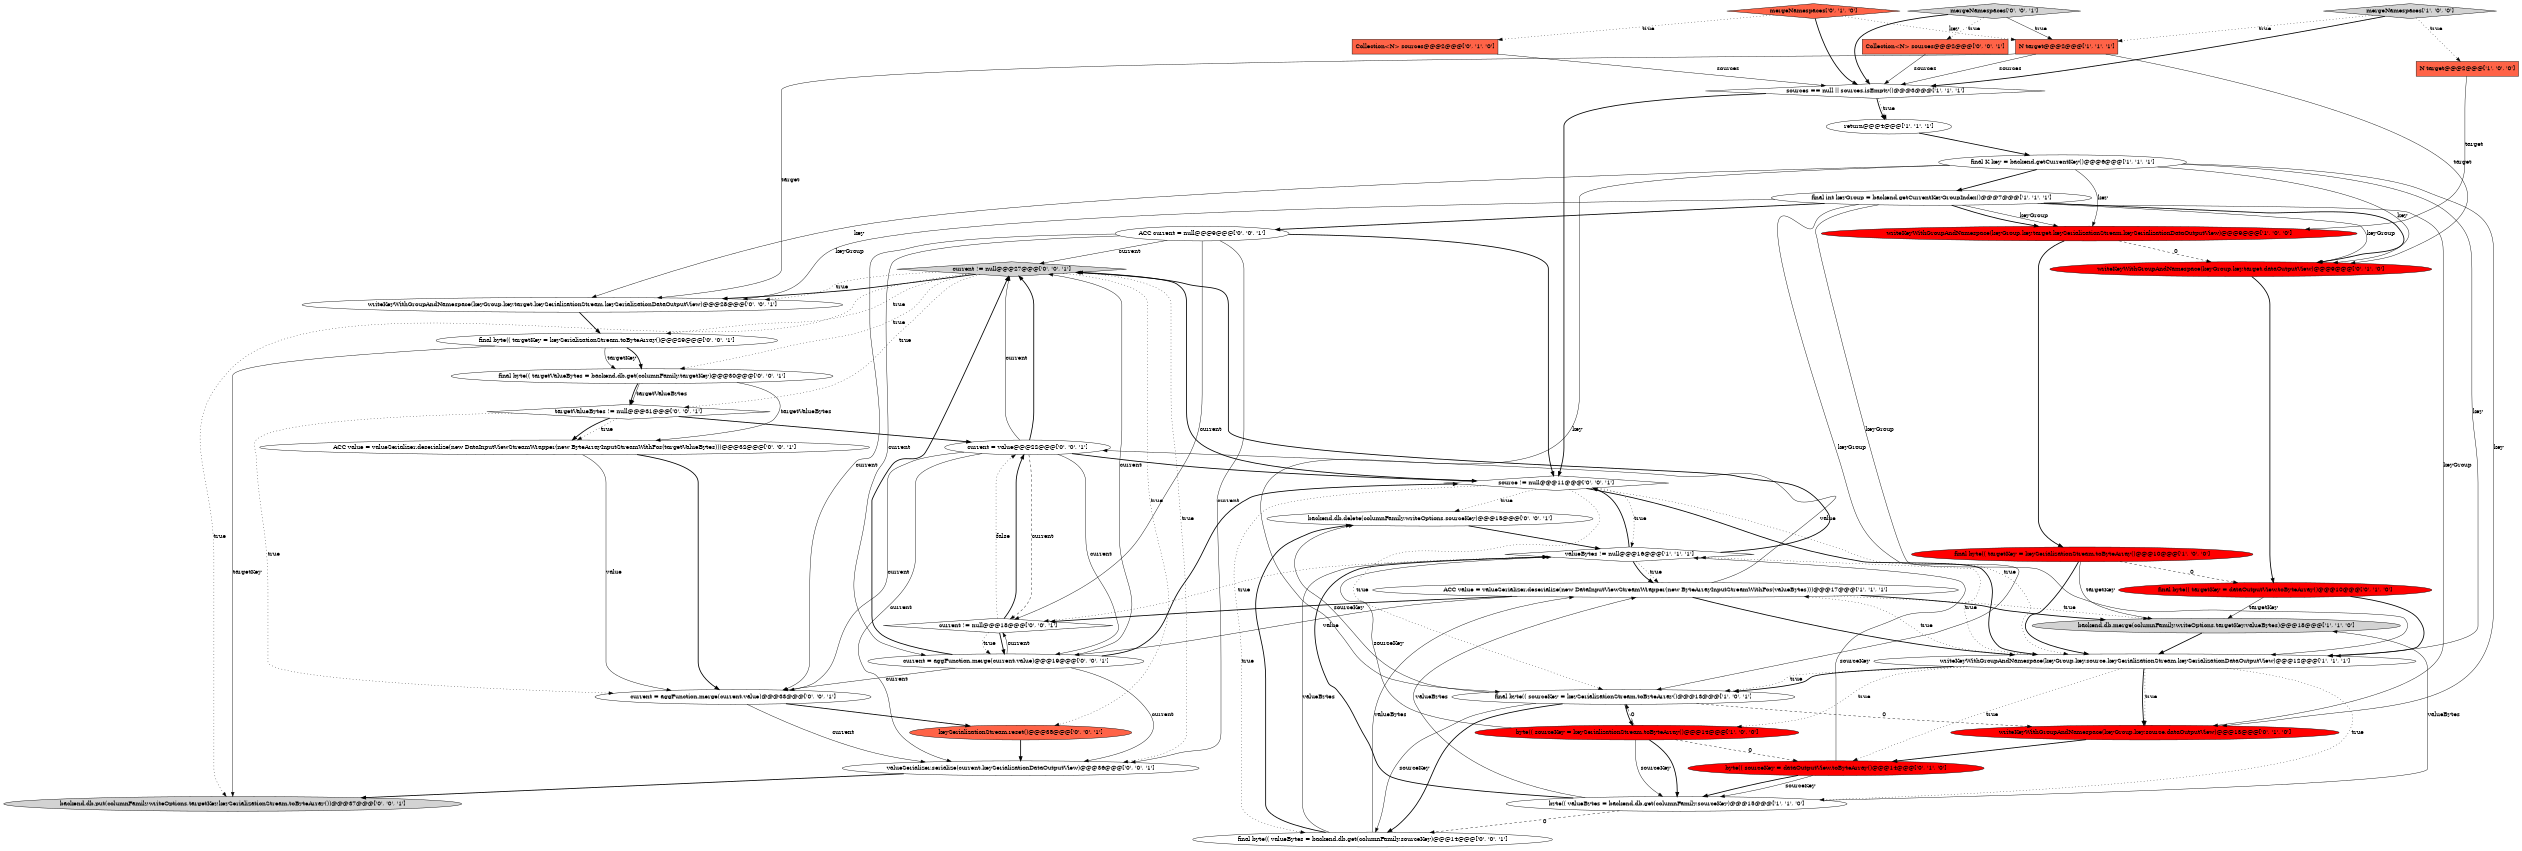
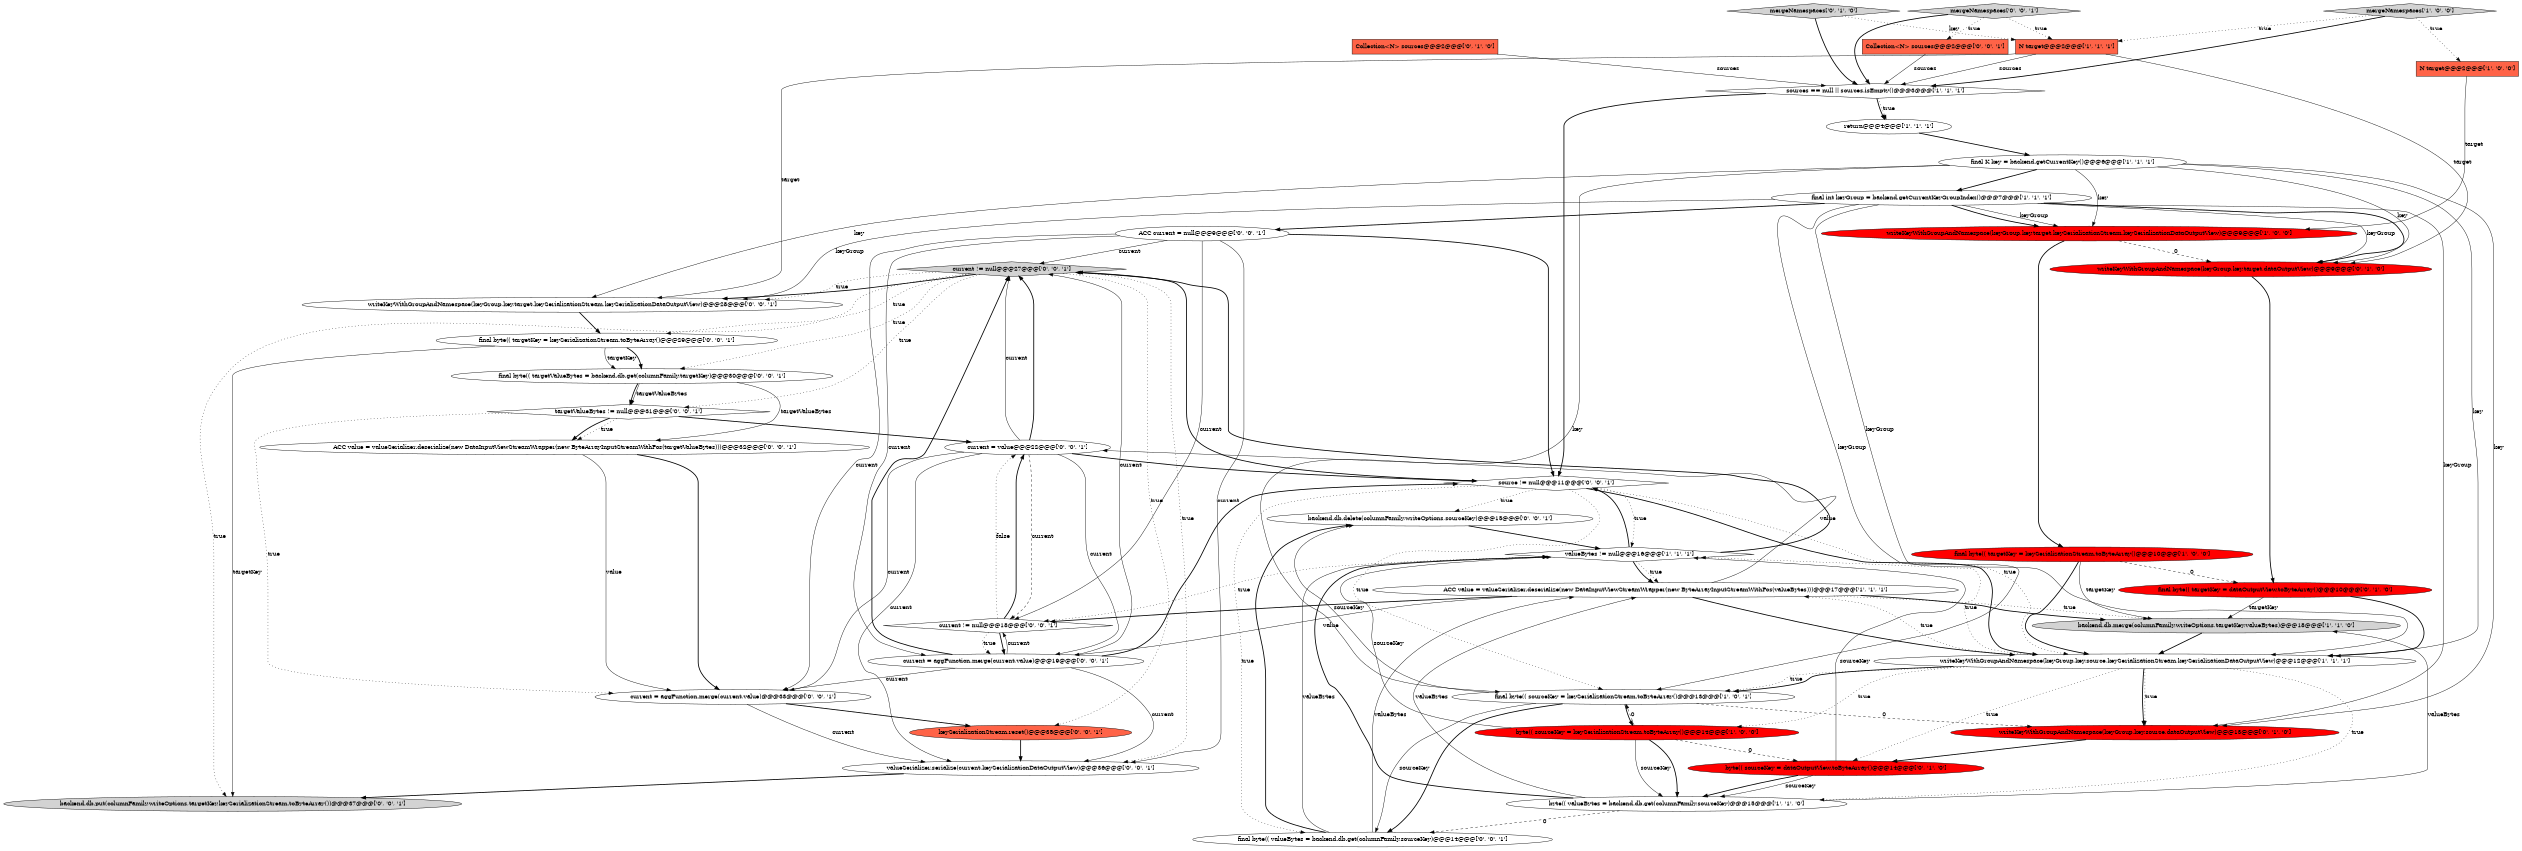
node "mergeNamespaces['0', '1', '0']": fillcolor tomato -> lightgray
edge "mergeNamespaces['0', '1', '0']" -> "Collection<N> sources@@@2@@@['0', '1', '0']": removed, label "true"
edge "mergeNamespaces['0', '0', '1']" -> "N target@@@2@@@['1', '1', '1']": style solid -> dotted
